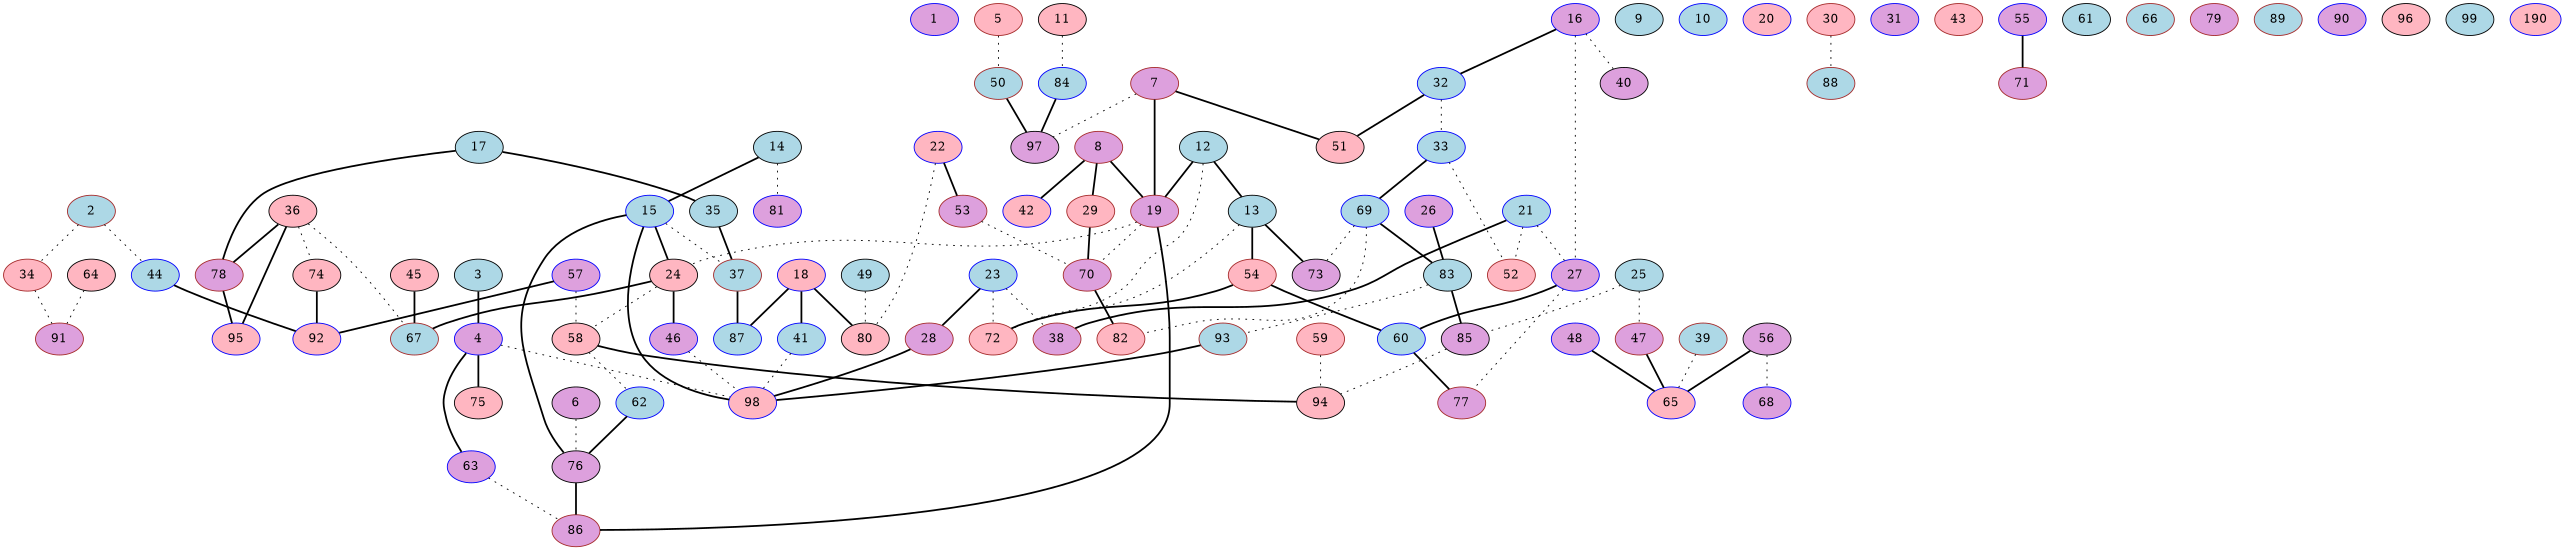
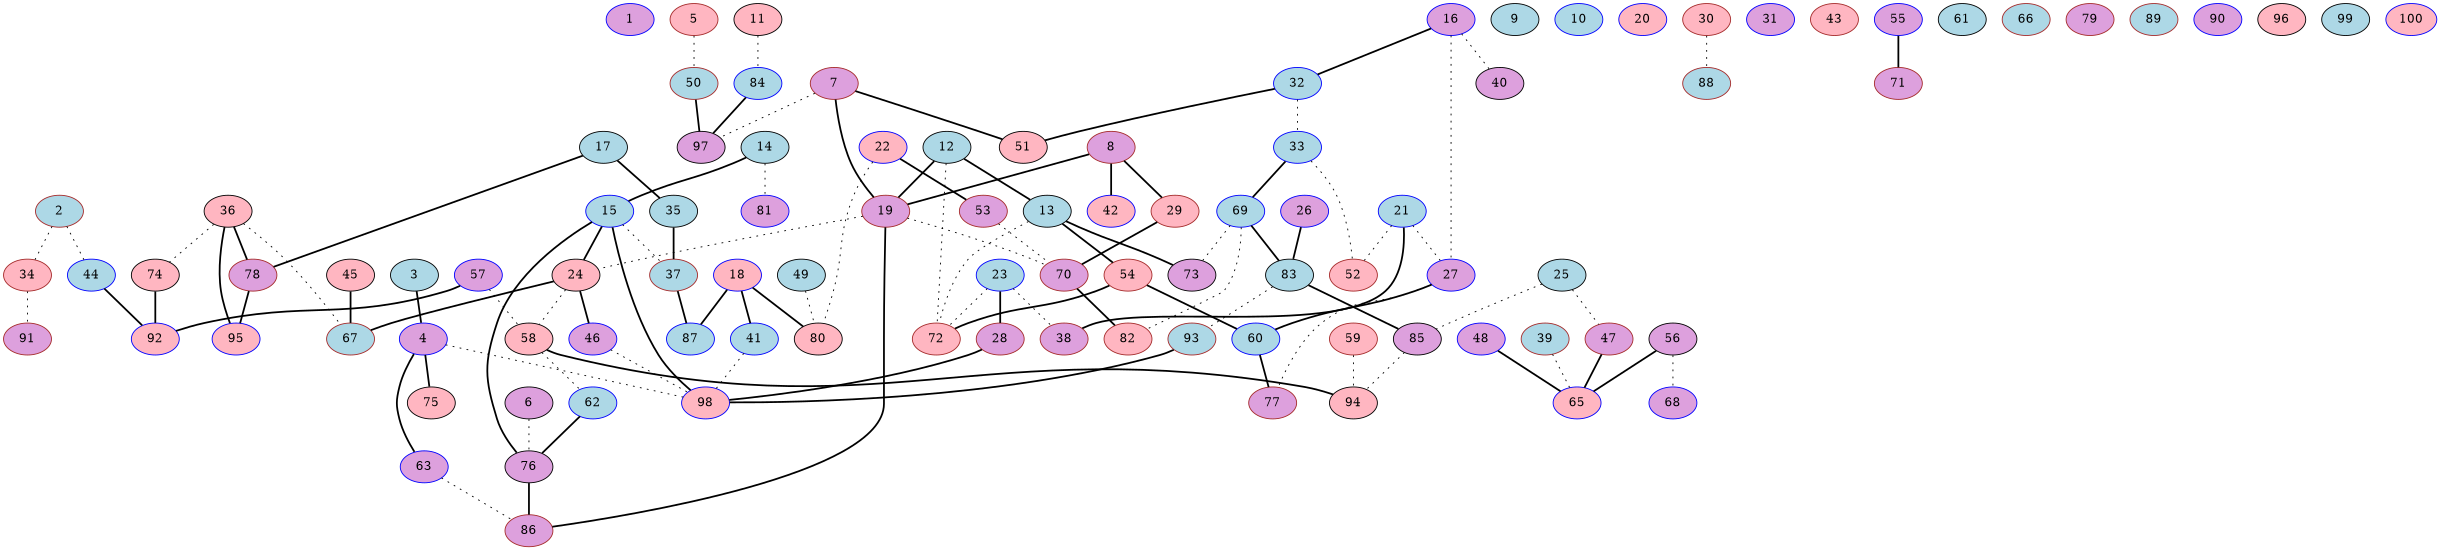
node "190": label "190" -> "100"
node "64": removed
